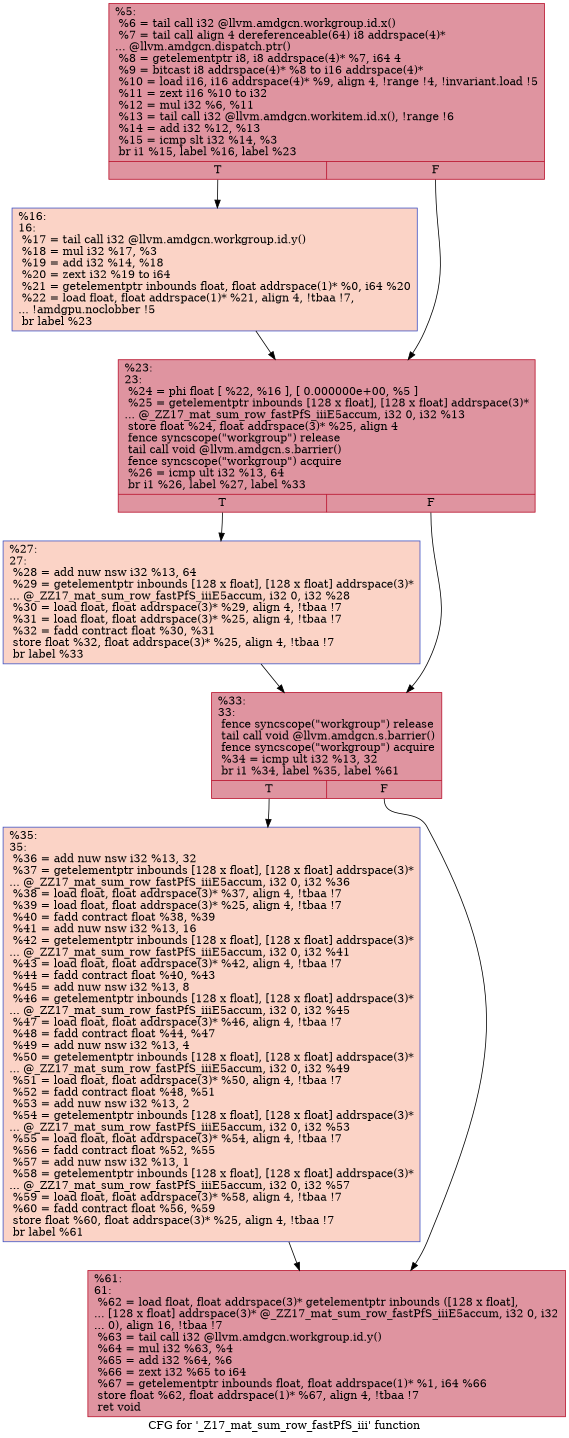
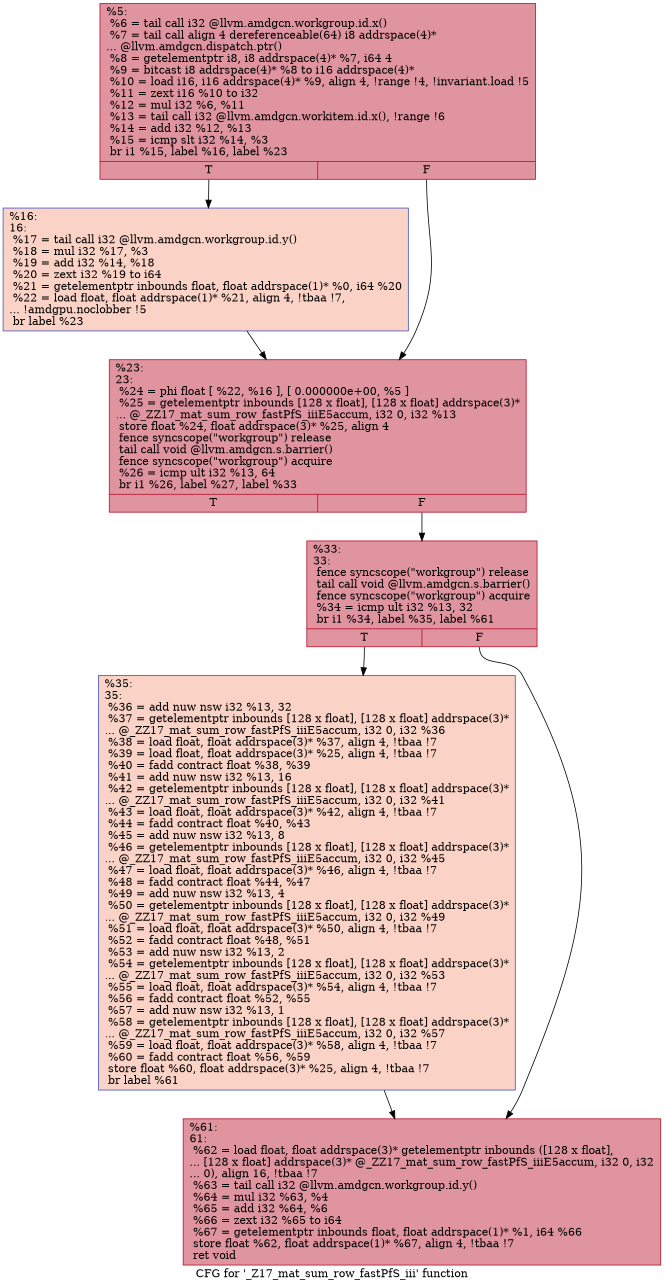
node "%27:": removed
